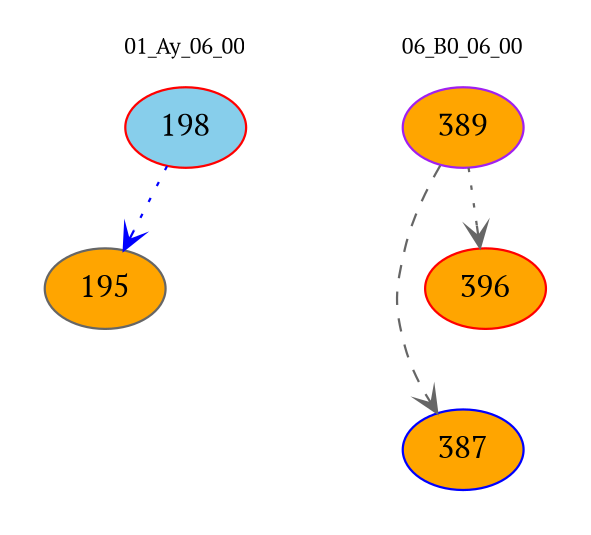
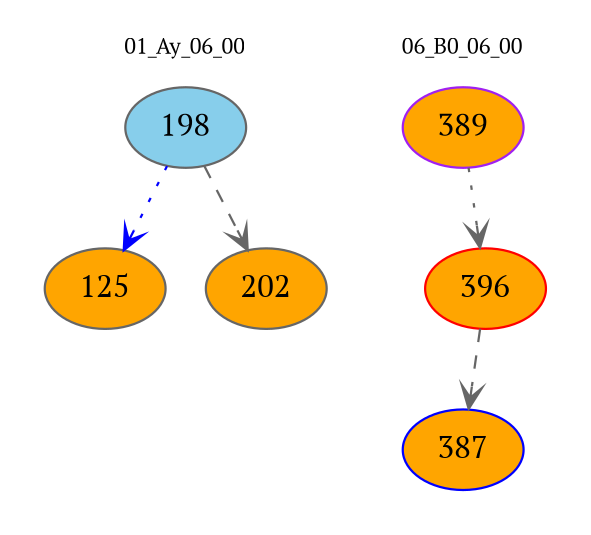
node "198": color red -> gray40
edge "389" -> "387": now "396" -> "387"
node "195": label "195" -> "125"
node "202": added
